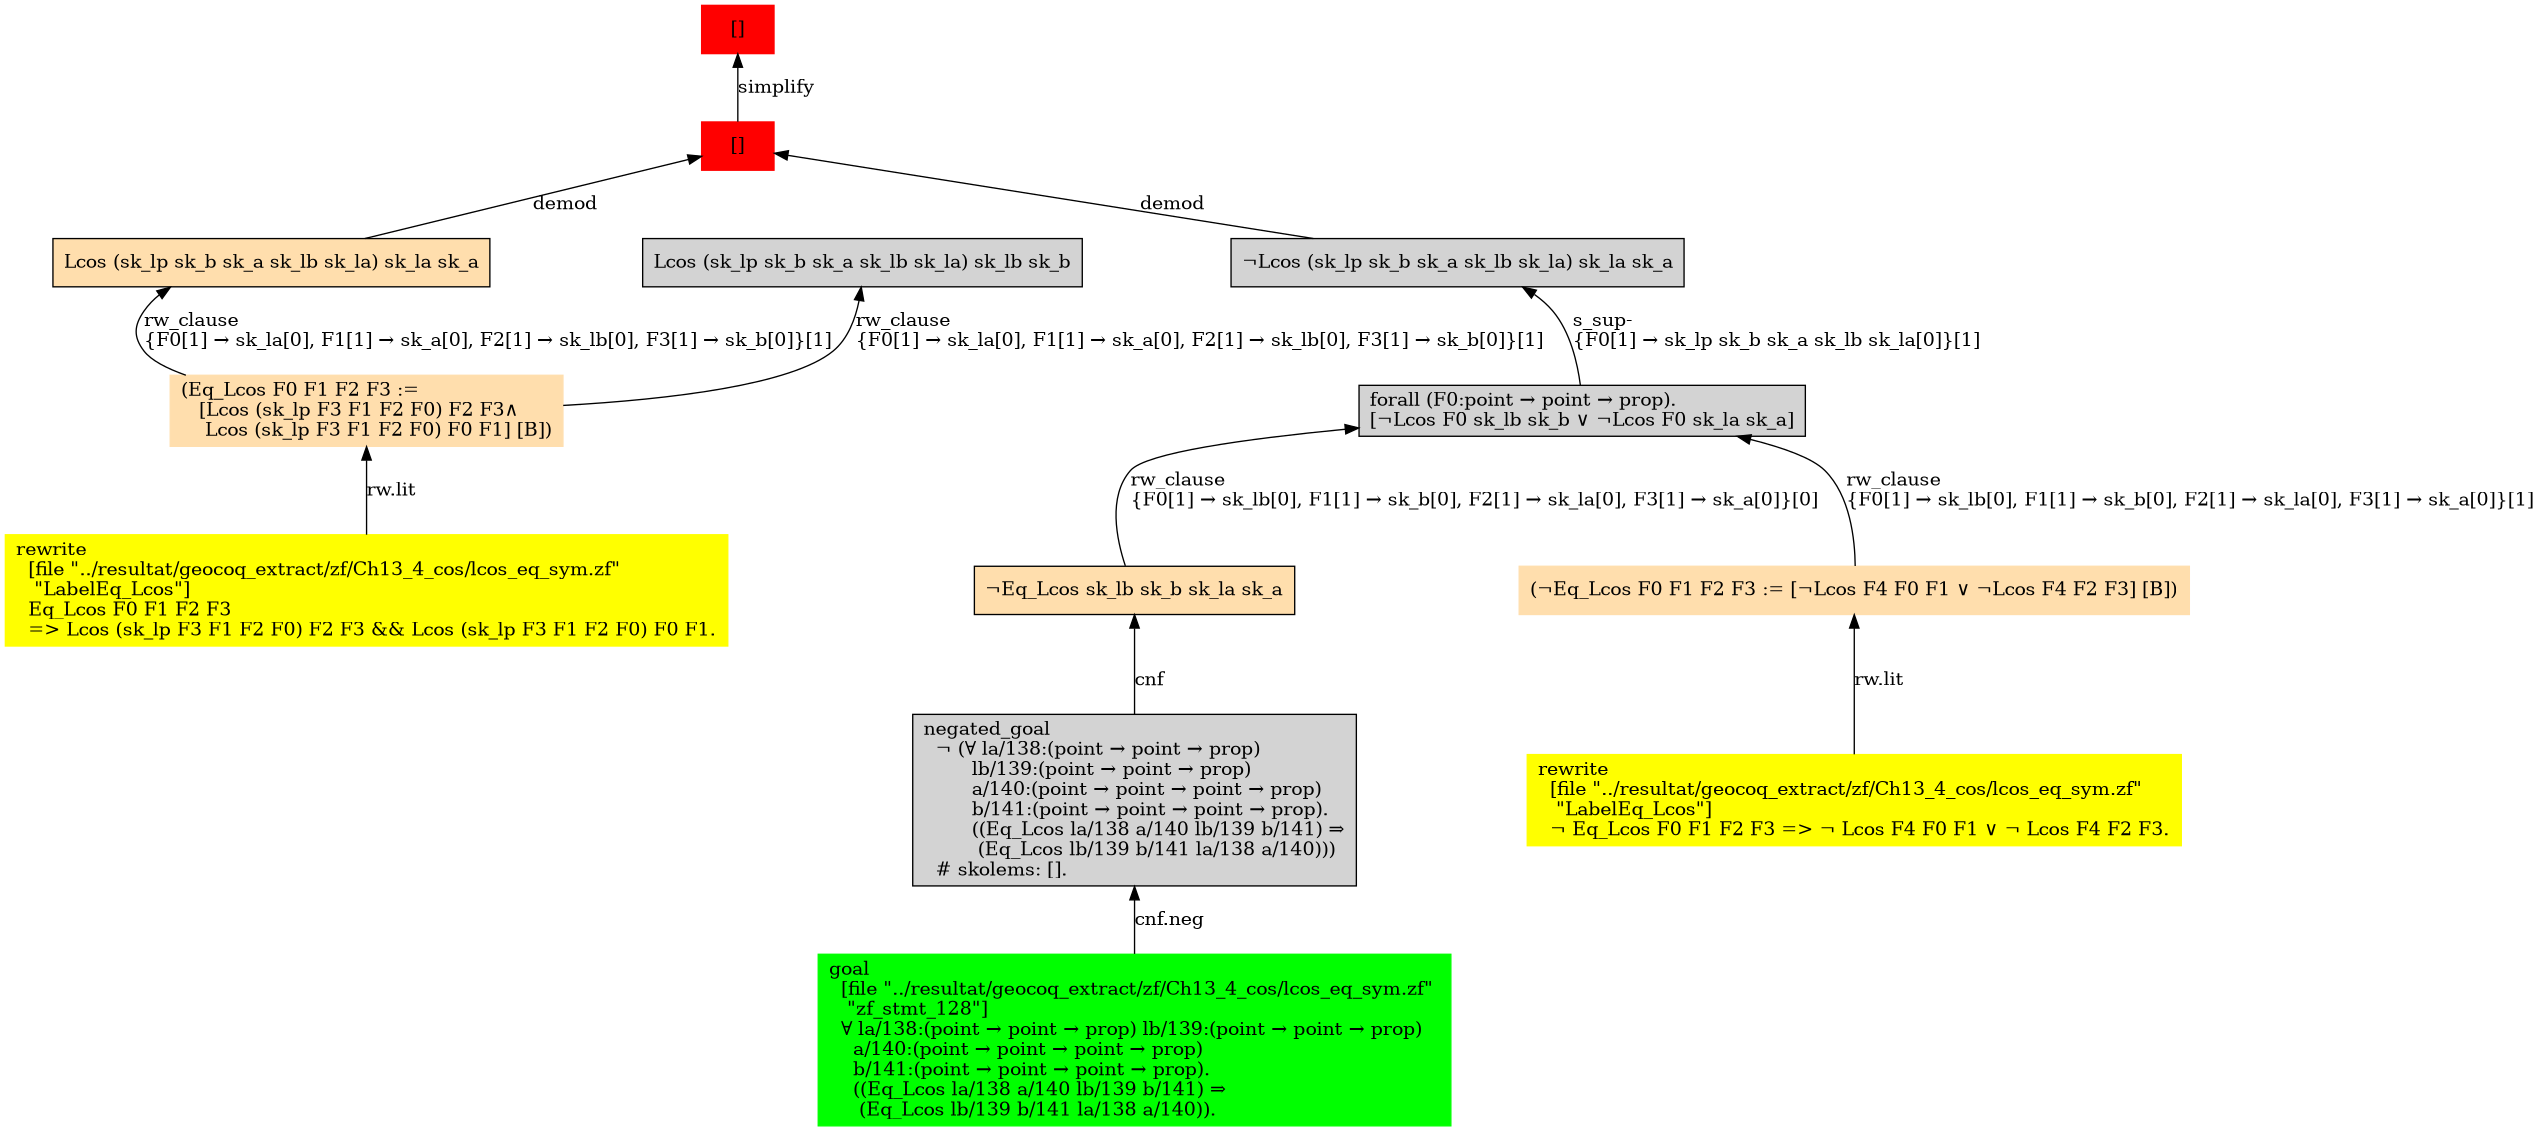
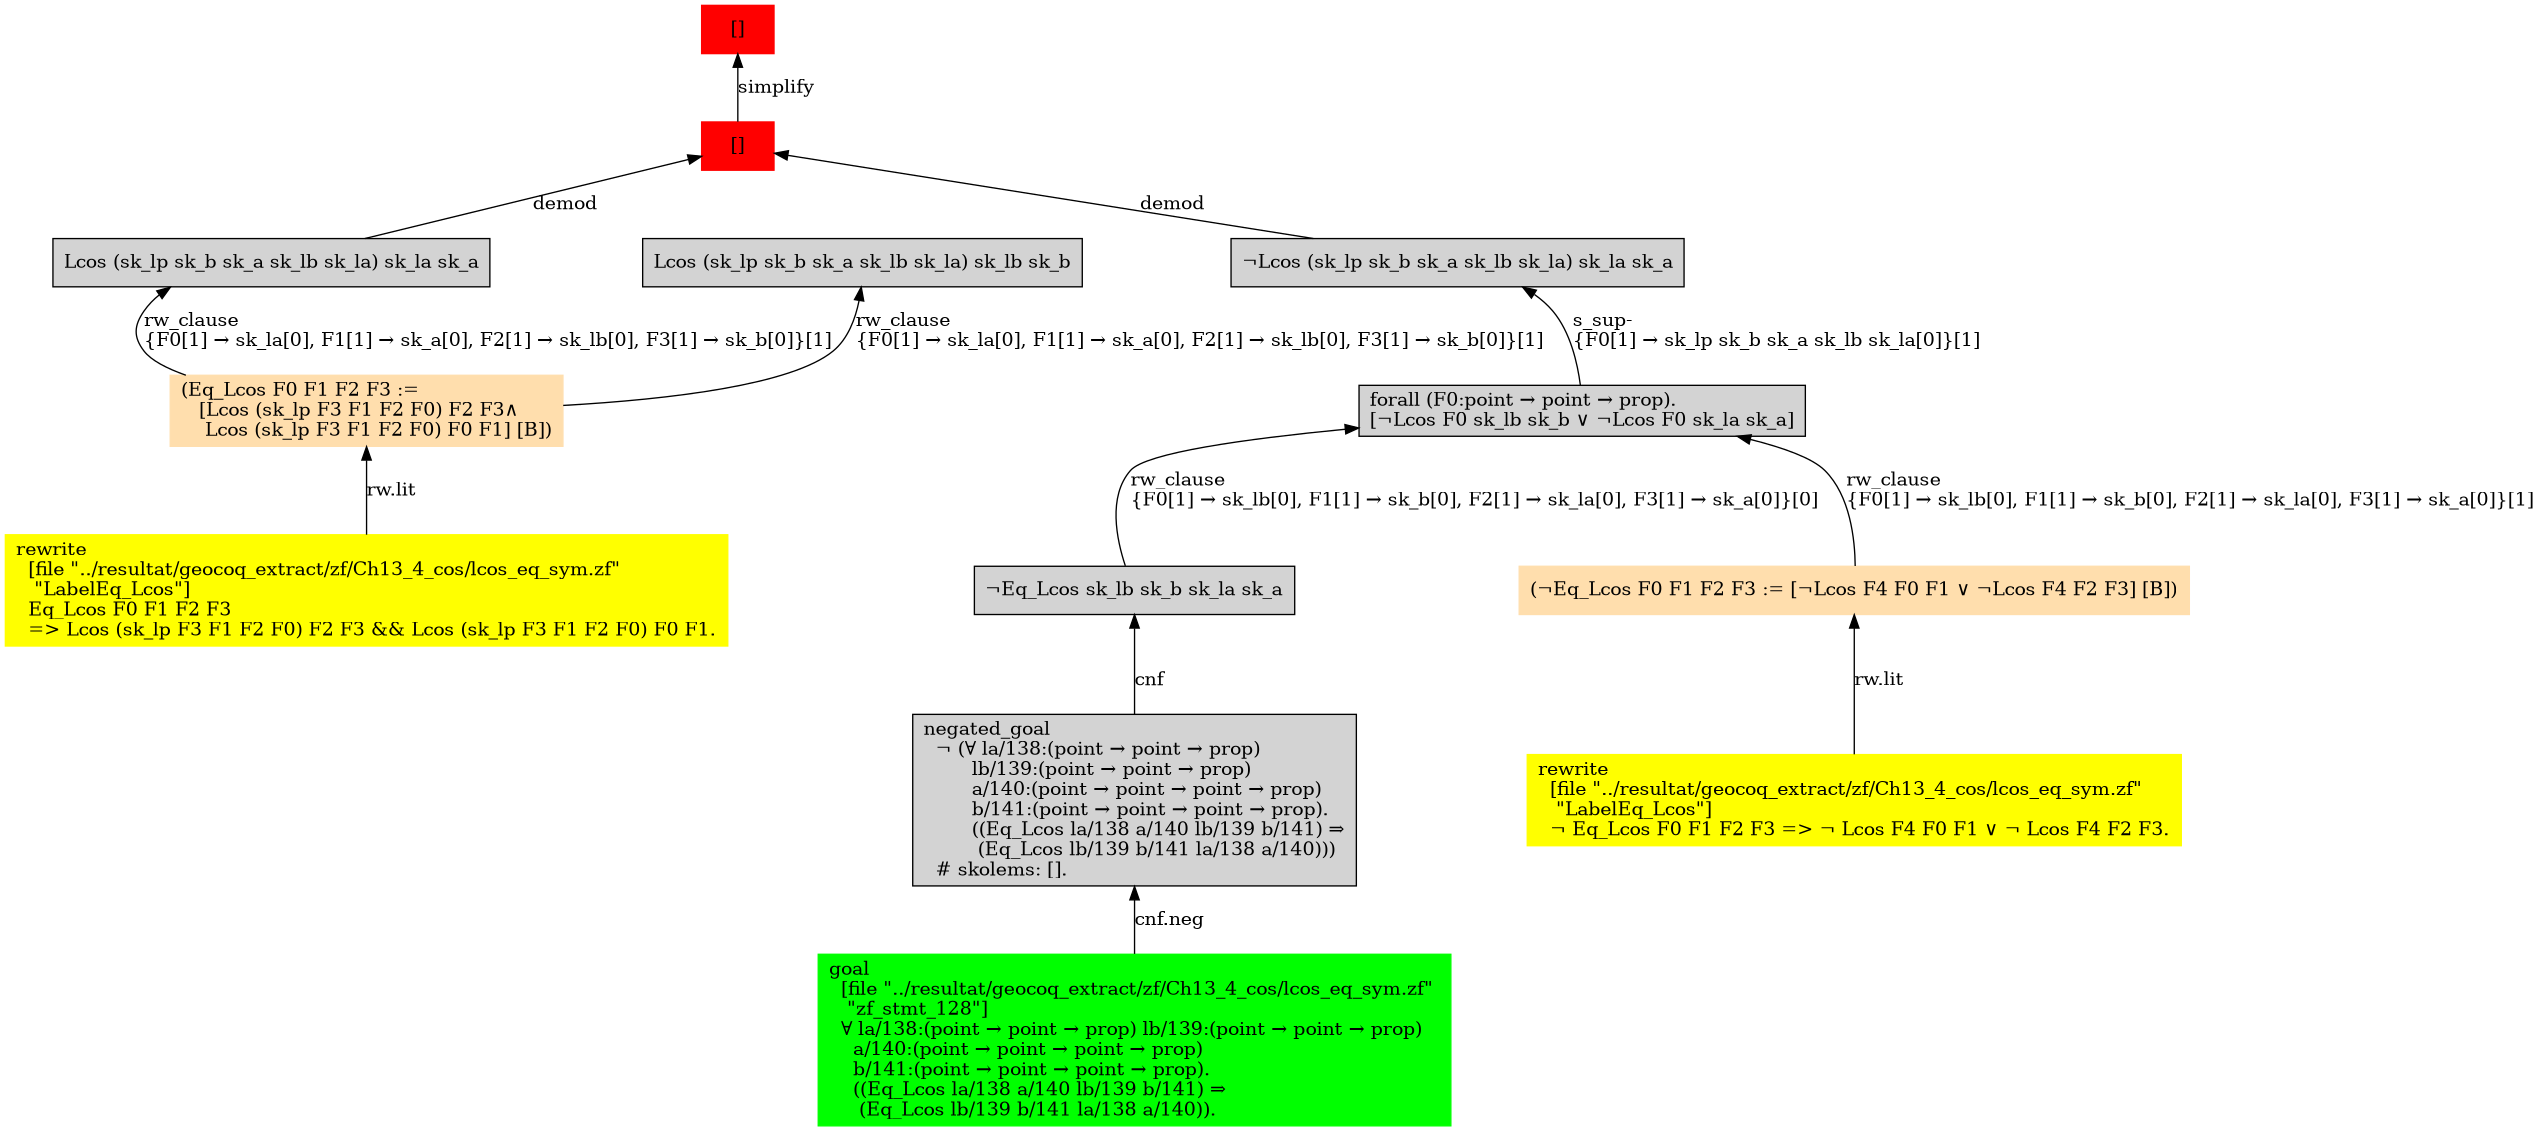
node "Lcos (sk_lp sk_b sk_a sk_lb sk_la) sk_la sk_a": fillcolor navajowhite -> lightgrey
node "¬Eq_Lcos sk_lb sk_b sk_la sk_a": fillcolor navajowhite -> lightgrey
